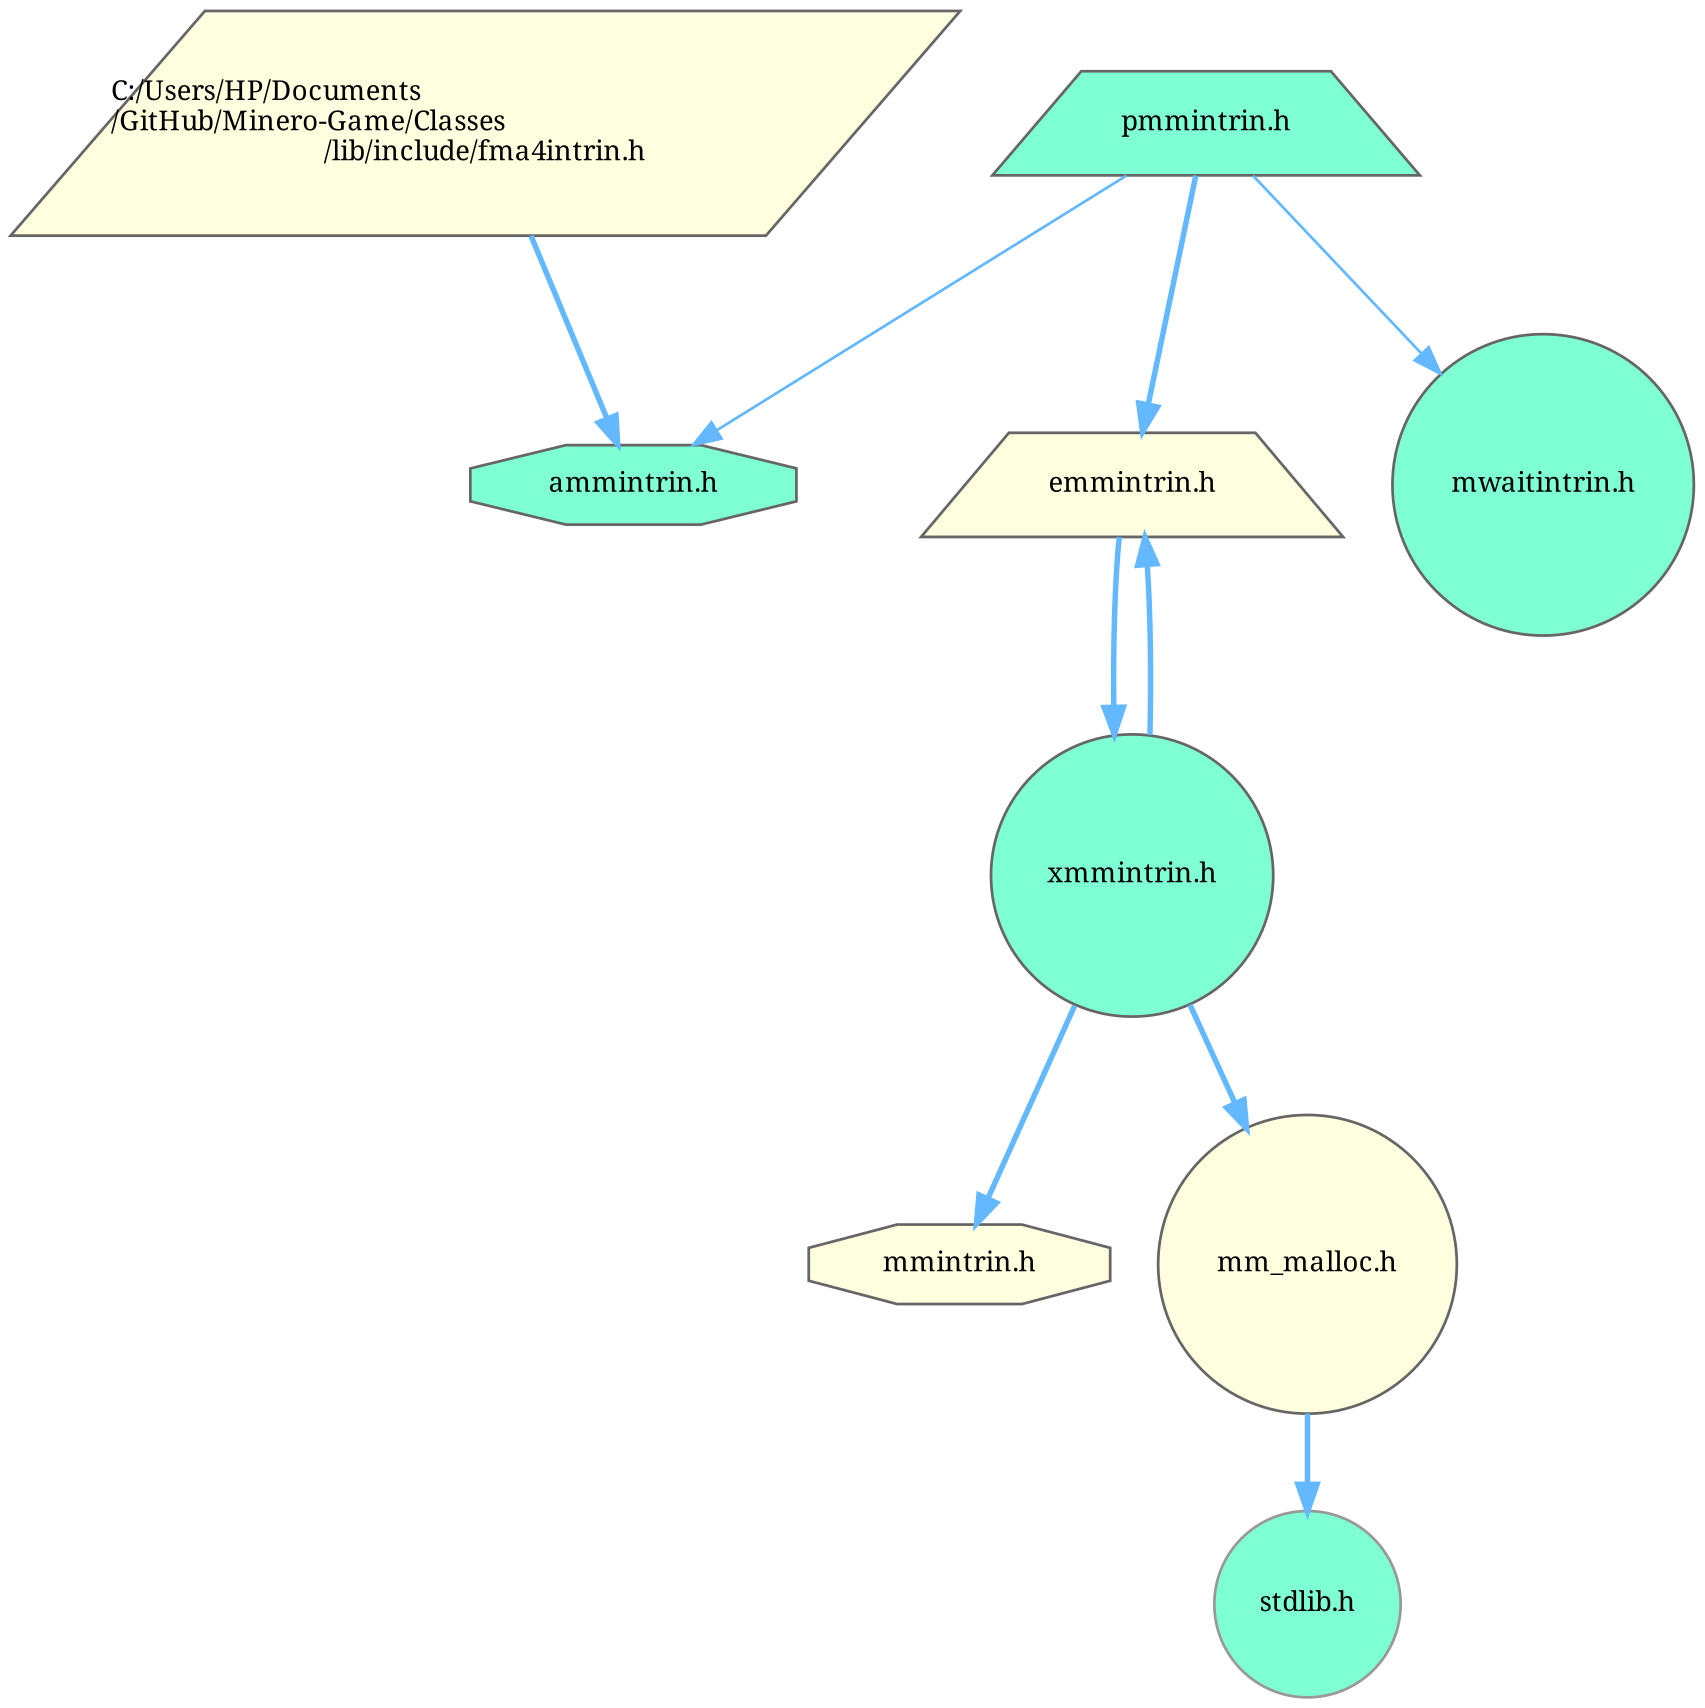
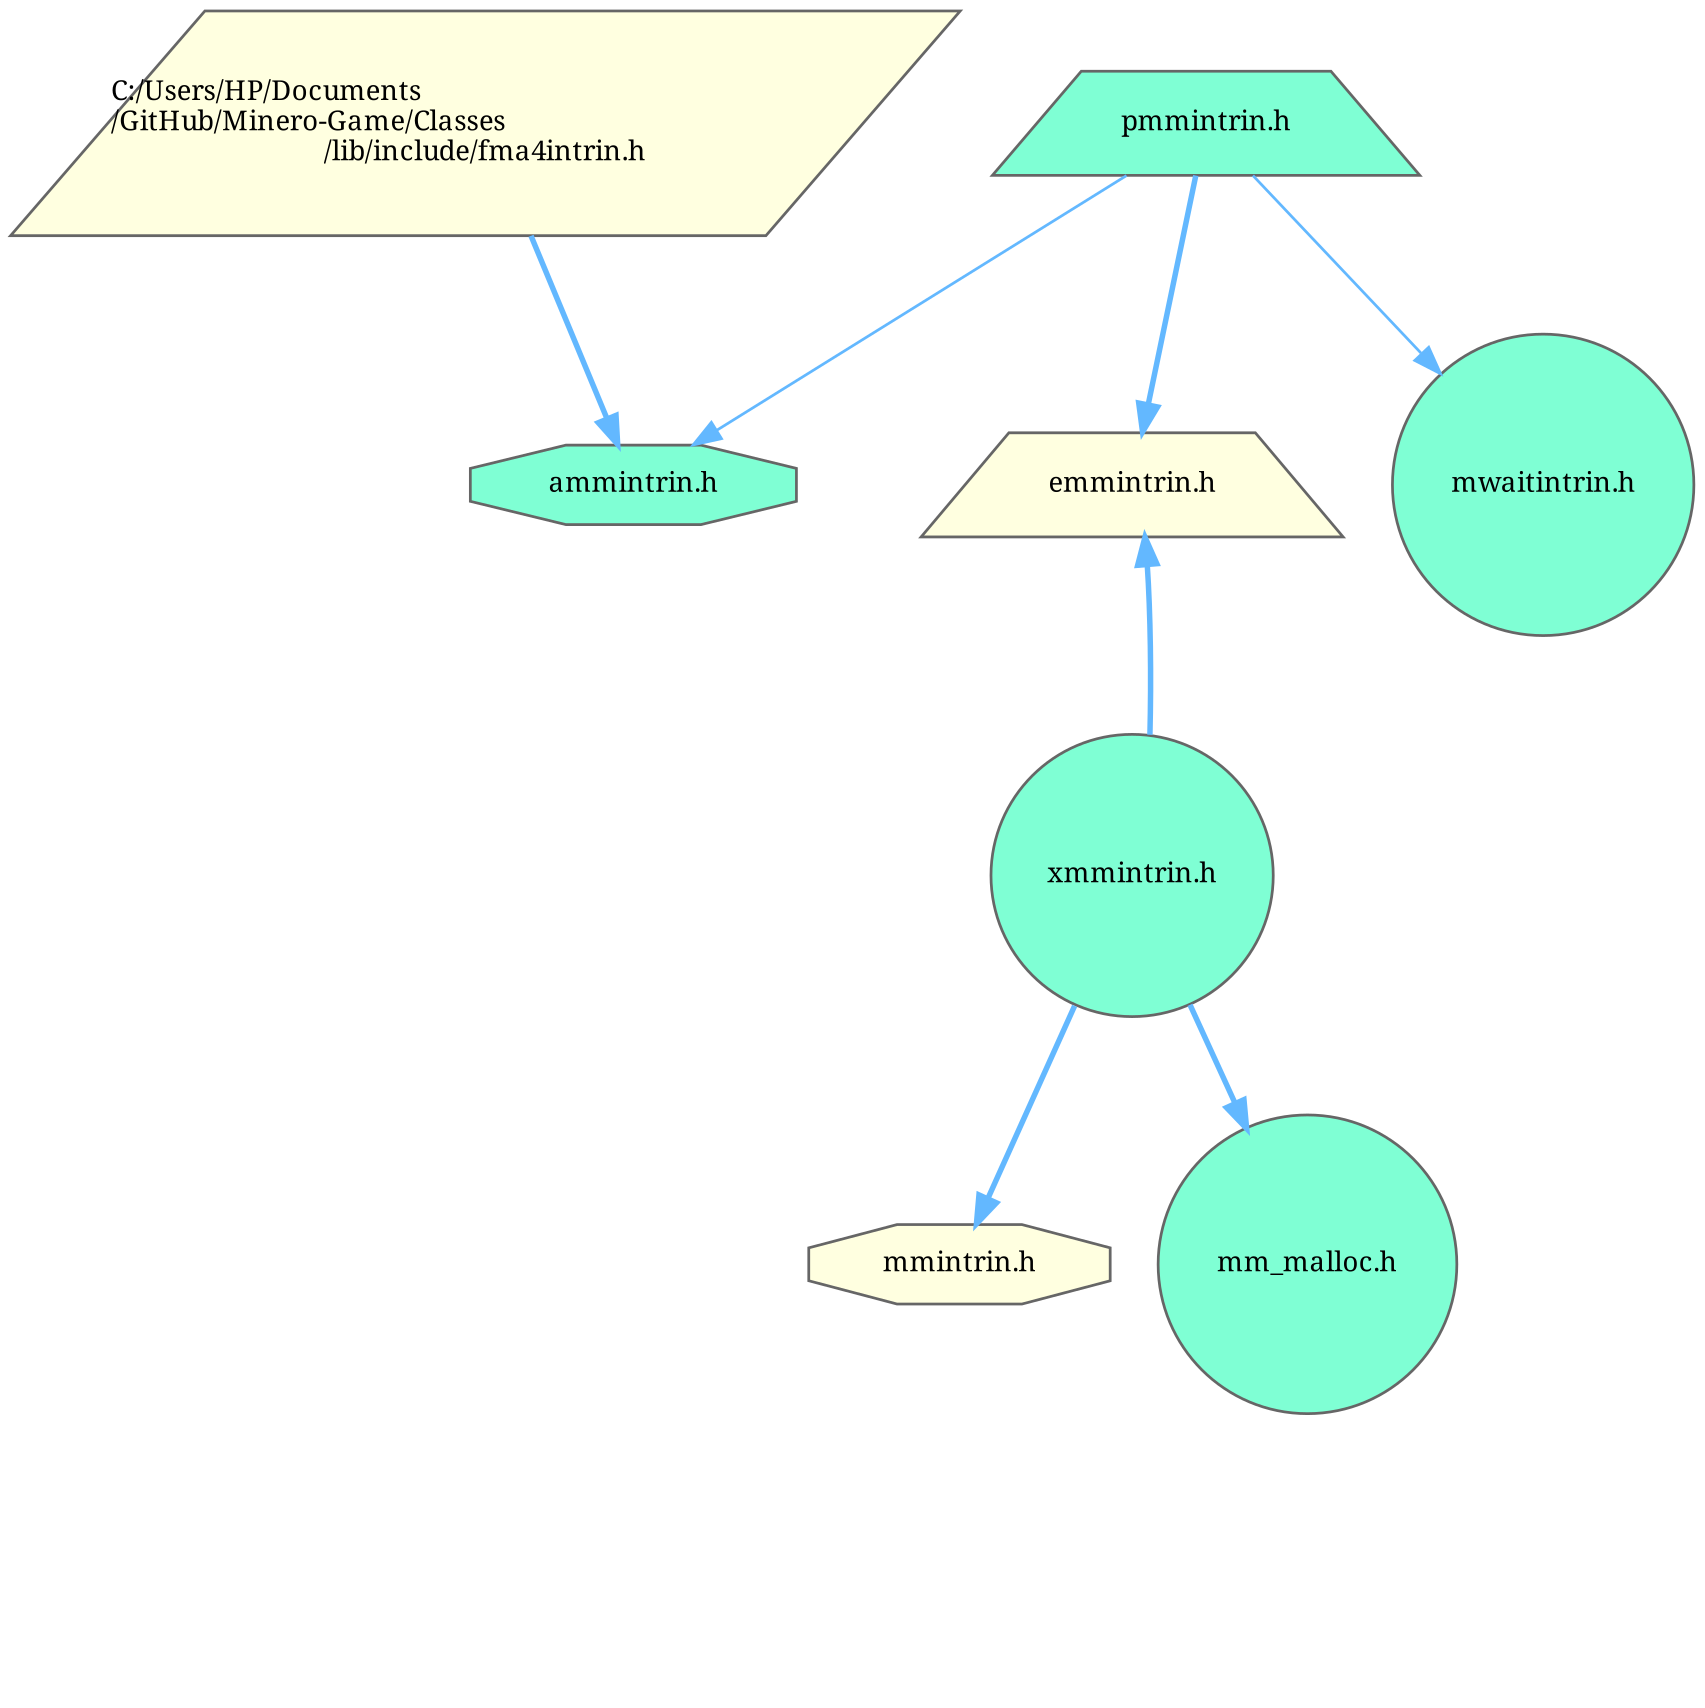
edge "emmintrin.h" -> "xmmintrin.h": removed
node "mm_malloc.h": fillcolor lightyellow -> aquamarine
node "stdlib.h": removed
